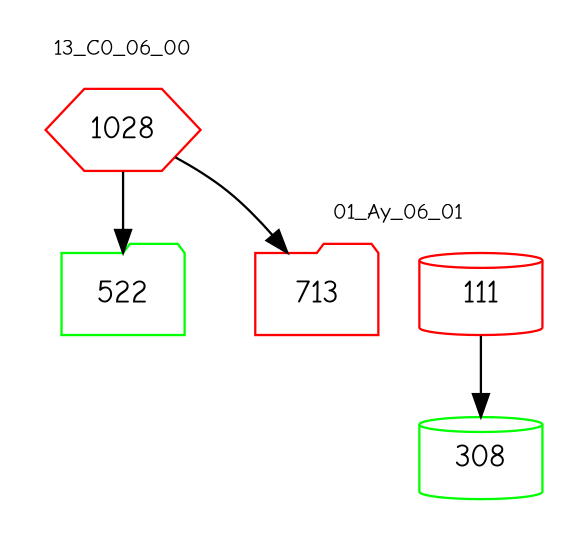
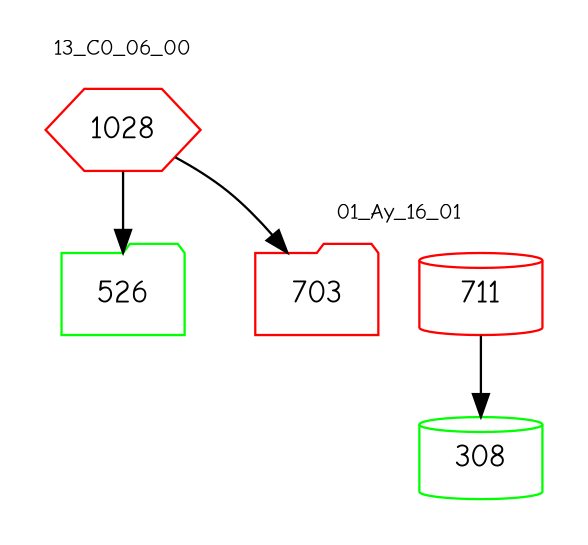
cluster "01_Ay_06_01": label "01_Ay_06_01" -> "01_Ay_16_01"
node "522": label "522" -> "526"
node "713": label "713" -> "703"
node "111": label "111" -> "711"
